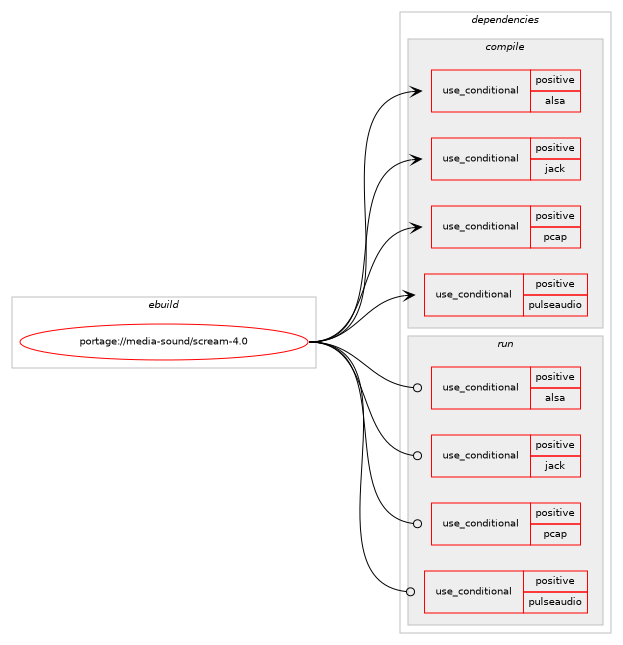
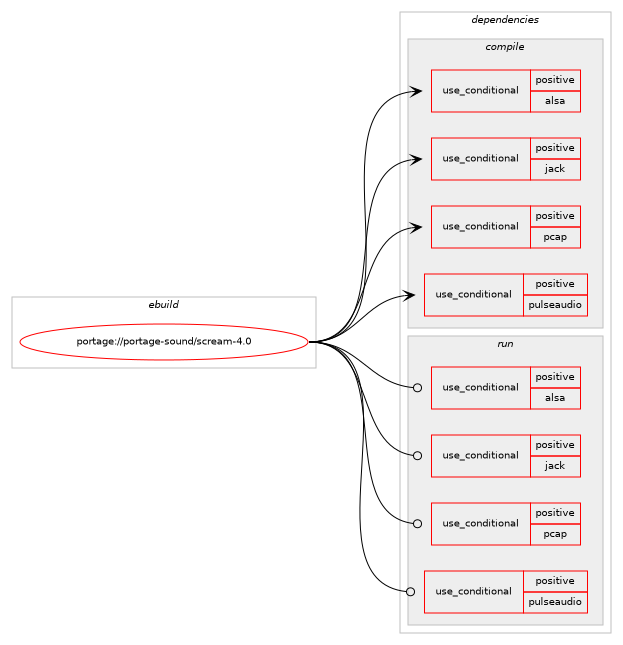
node "portage://media-sound/scream-4.0": label "portage://media-sound/scream-4.0" -> "portage://portage-sound/scream-4.0"
